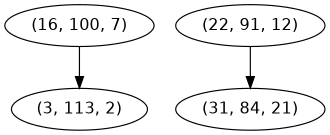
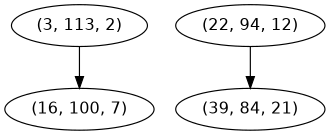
node "(22, 91, 12)": label "(22, 91, 12)" -> "(22, 94, 12)"
edge "(16, 100, 7)" -> "(3, 113, 2)": reversed
node "(31, 84, 21)": label "(31, 84, 21)" -> "(39, 84, 21)"
